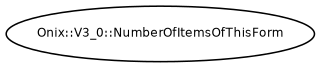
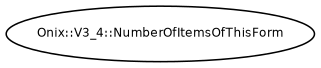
node "Onix::V3_0::NumberOfItemsOfThisForm": label "Onix::V3_0::NumberOfItemsOfThisForm" -> "Onix::V3_4::NumberOfItemsOfThisForm"
